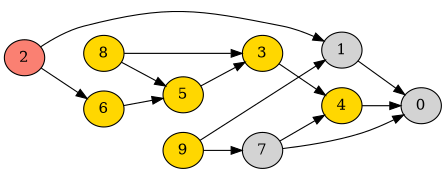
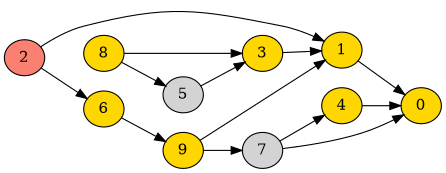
node "1": fillcolor lightgrey -> gold
edge "3" -> "4": now "3" -> "1"
node "5": fillcolor gold -> lightgrey
edge "6" -> "5": now "6" -> "9"
node "0": fillcolor lightgrey -> gold
